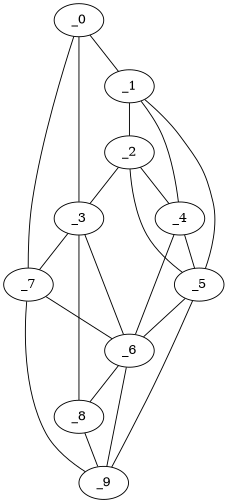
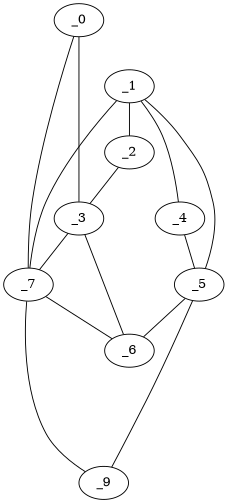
edge "_0" -- "_1": now "_7" -- "_1"
edge "_2" -- "_4": removed
edge "_2" -- "_5": removed
edge "_4" -- "_6": removed
node "_8": removed
edge "_6" -- "_9": removed
